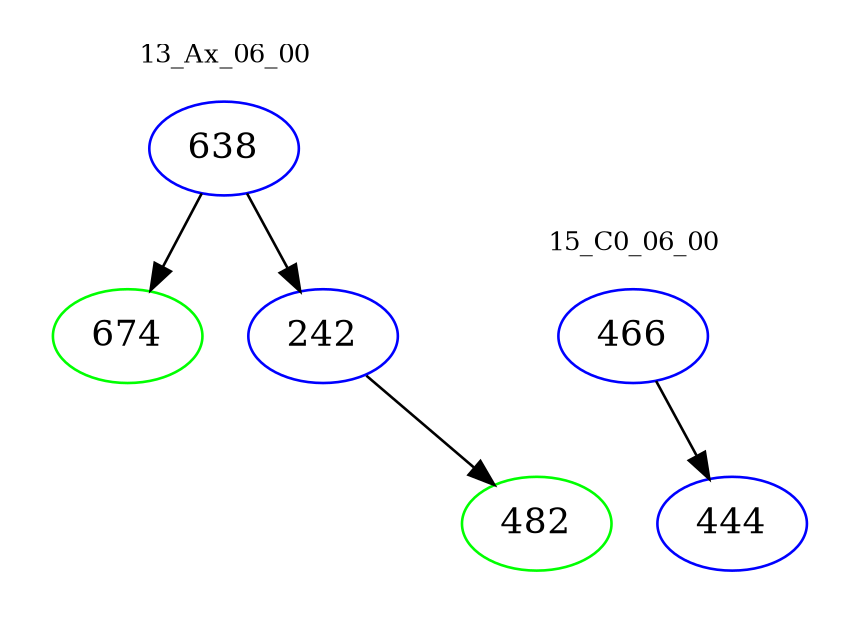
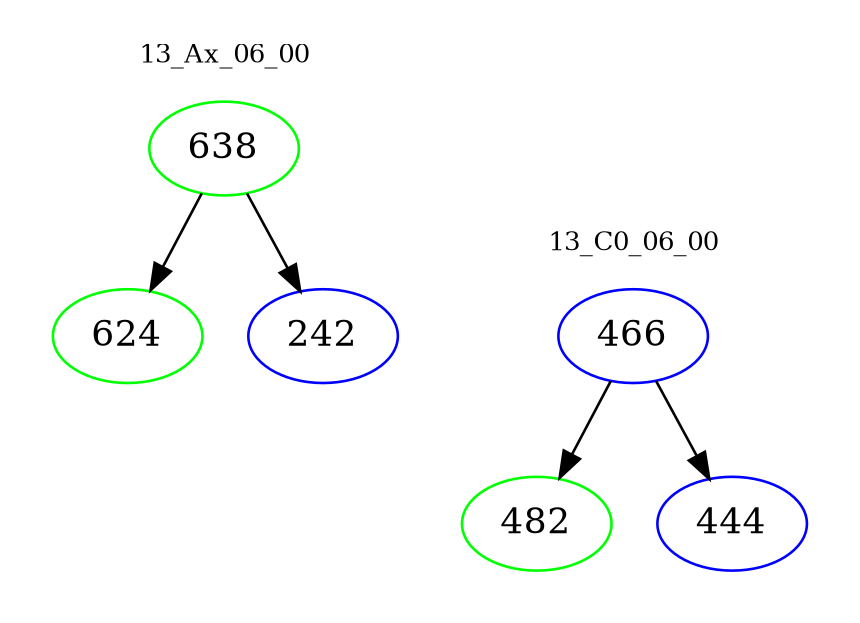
node "638": color blue -> green
cluster "15_C0_06_00": label "15_C0_06_00" -> "13_C0_06_00"
node "674": label "674" -> "624"
edge "242" -> "482": now "466" -> "482"
